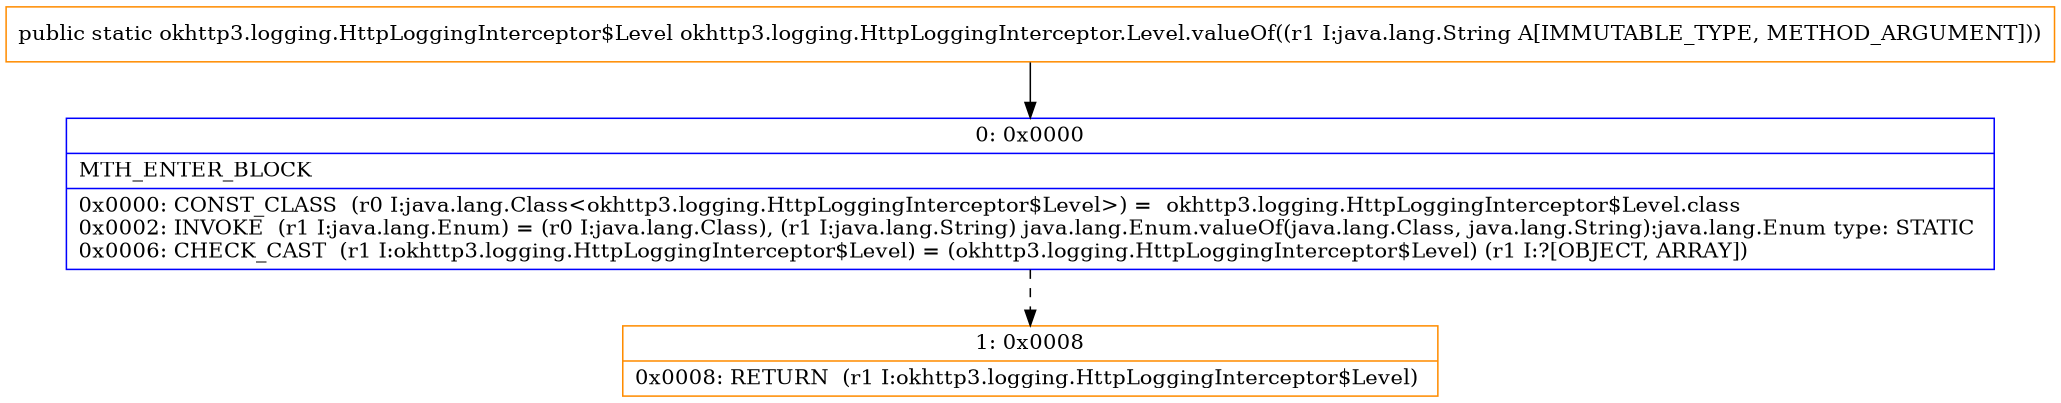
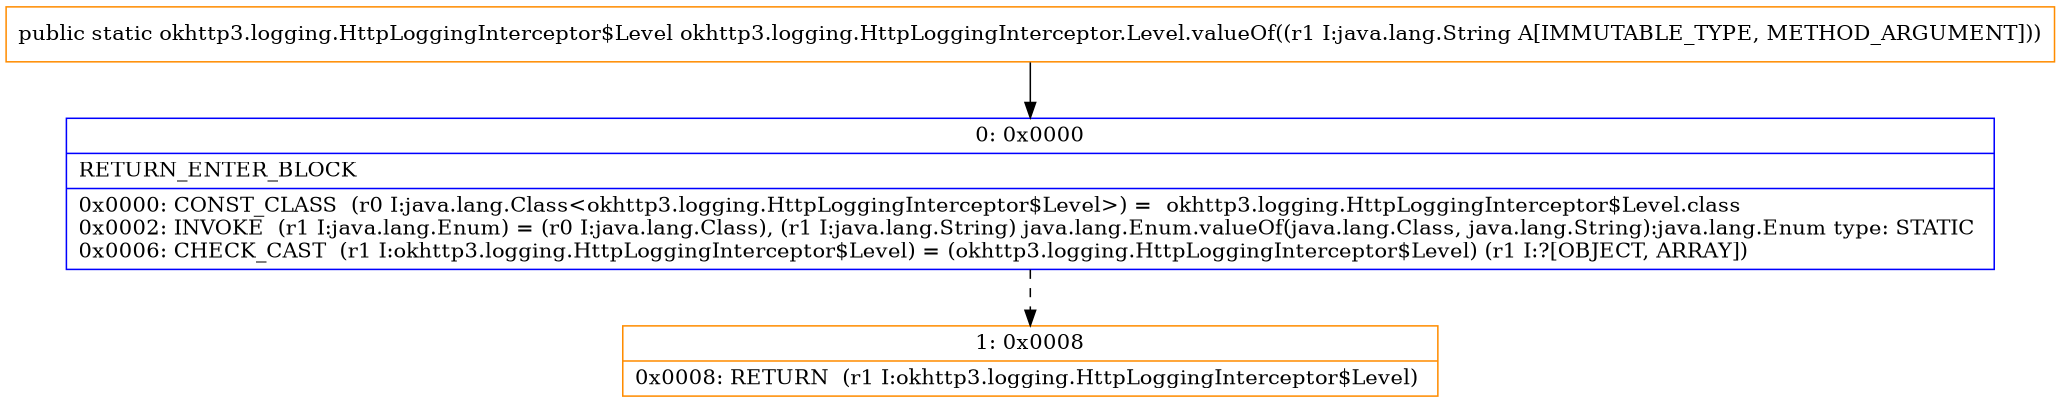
node "0: 0x0000": text "MTH_ENTER_BLOCK" -> "RETURN_ENTER_BLOCK"
